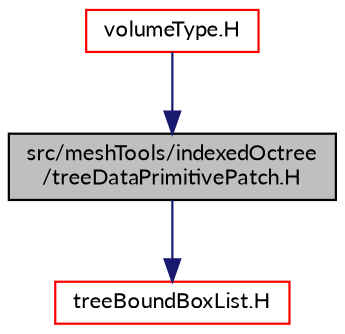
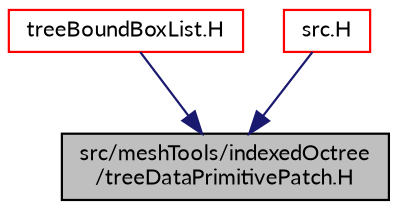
node "volumeType.H": label "volumeType.H" -> "src.H"
edge "src/meshTools/indexedOctree /treeDataPrimitivePatch.H" -> "treeBoundBoxList.H": reversed
